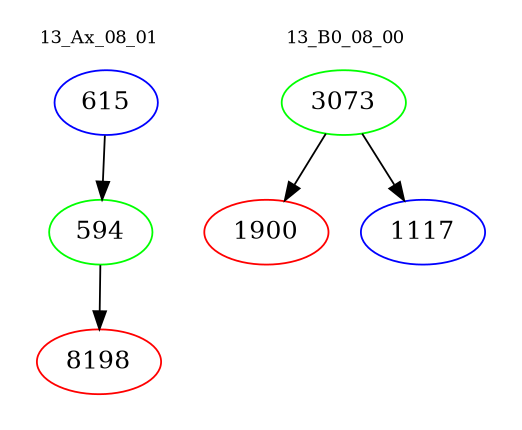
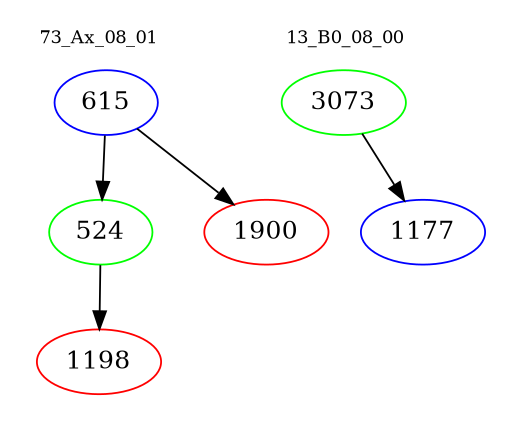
cluster "13_Ax_08_01": label "13_Ax_08_01" -> "73_Ax_08_01"
edge "3073" -> "1900": now "615" -> "1900"
node "594": label "594" -> "524"
node "1117": label "1117" -> "1177"
node "8198": label "8198" -> "1198"
